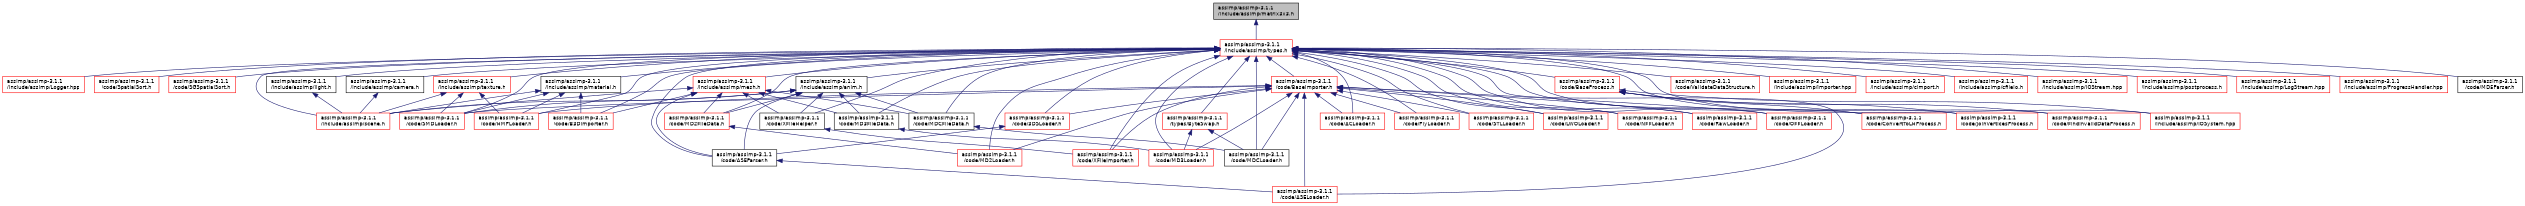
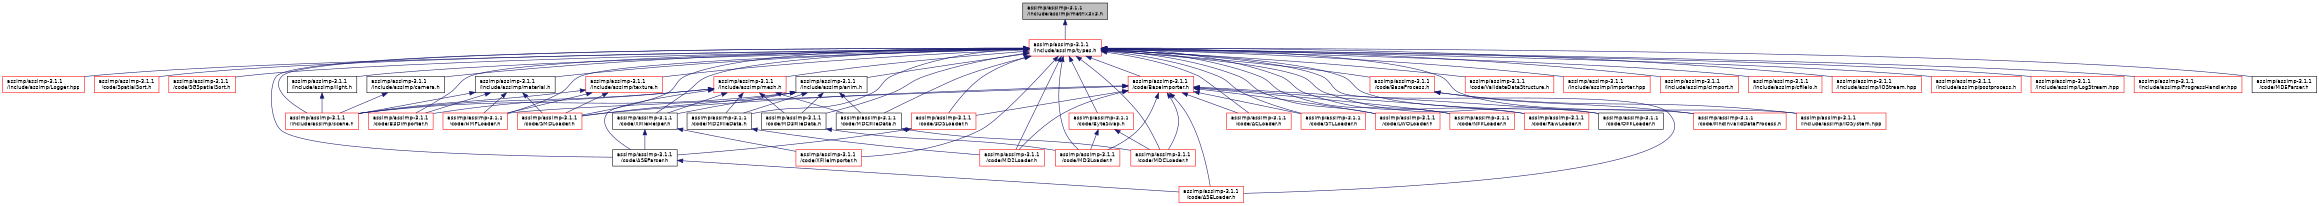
edge "assimp/assimp-3.1.1 /code/XFileImporter.h" -> "assimp/assimp-3.1.1 /code/BaseImporter.h": removed
edge "assimp/assimp-3.1.1 /code/ASEParser.h" -> "assimp/assimp-3.1.1 /include/assimp/anim.h": now "assimp/assimp-3.1.1 /code/ASEParser.h" -> "assimp/assimp-3.1.1 /code/XFileHelper.h"
node "assimp/assimp-3.1.1 /code/MD2FileData.h": color red -> black
node "assimp/assimp-3.1.1 /types/ByteSwap.h": label "assimp/assimp-3.1.1 /types/ByteSwap.h" -> "assimp/assimp-3.1.1 /code/ByteSwap.h"
node "assimp/assimp-3.1.1 /code/PlyLoader.h": removed
node "assimp/assimp-3.1.1 /code/OFFLoader.h": color red -> black
node "assimp/assimp-3.1.1 /code/ConvertToLHProcess.h": removed
node "assimp/assimp-3.1.1 /code/JoinVerticesProcess.h": removed
node "assimp/assimp-3.1.1 /code/MDCLoader.h": color black -> red
